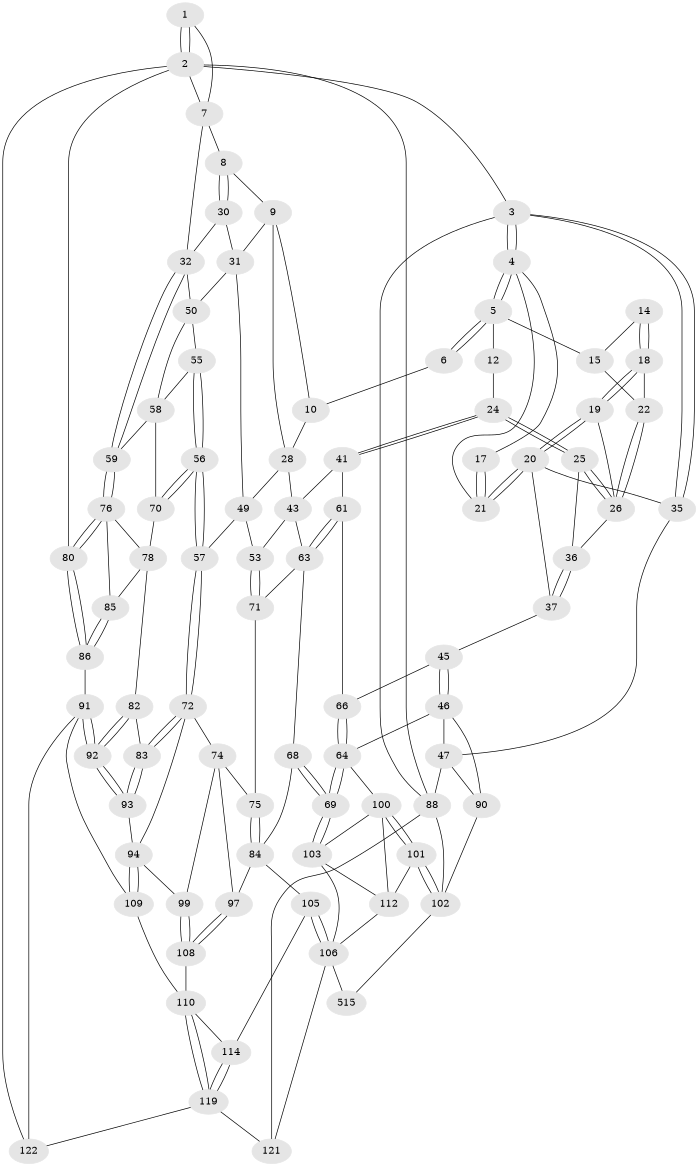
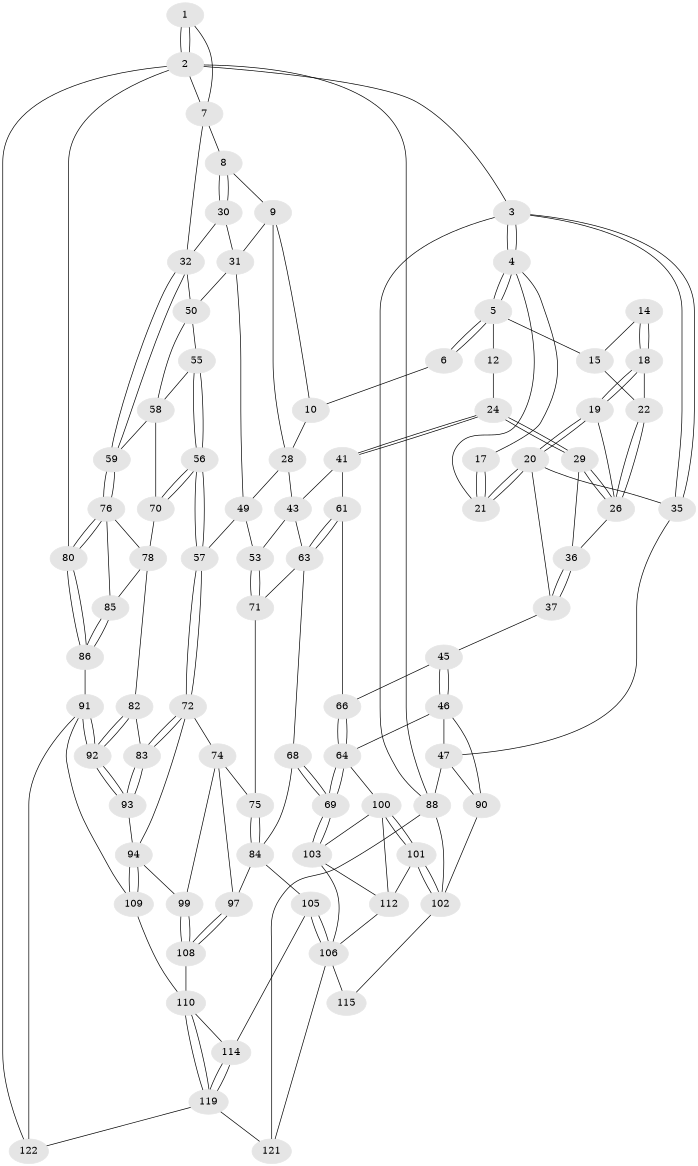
node "25": label "25" -> "29"
node "515": label "515" -> "115"
